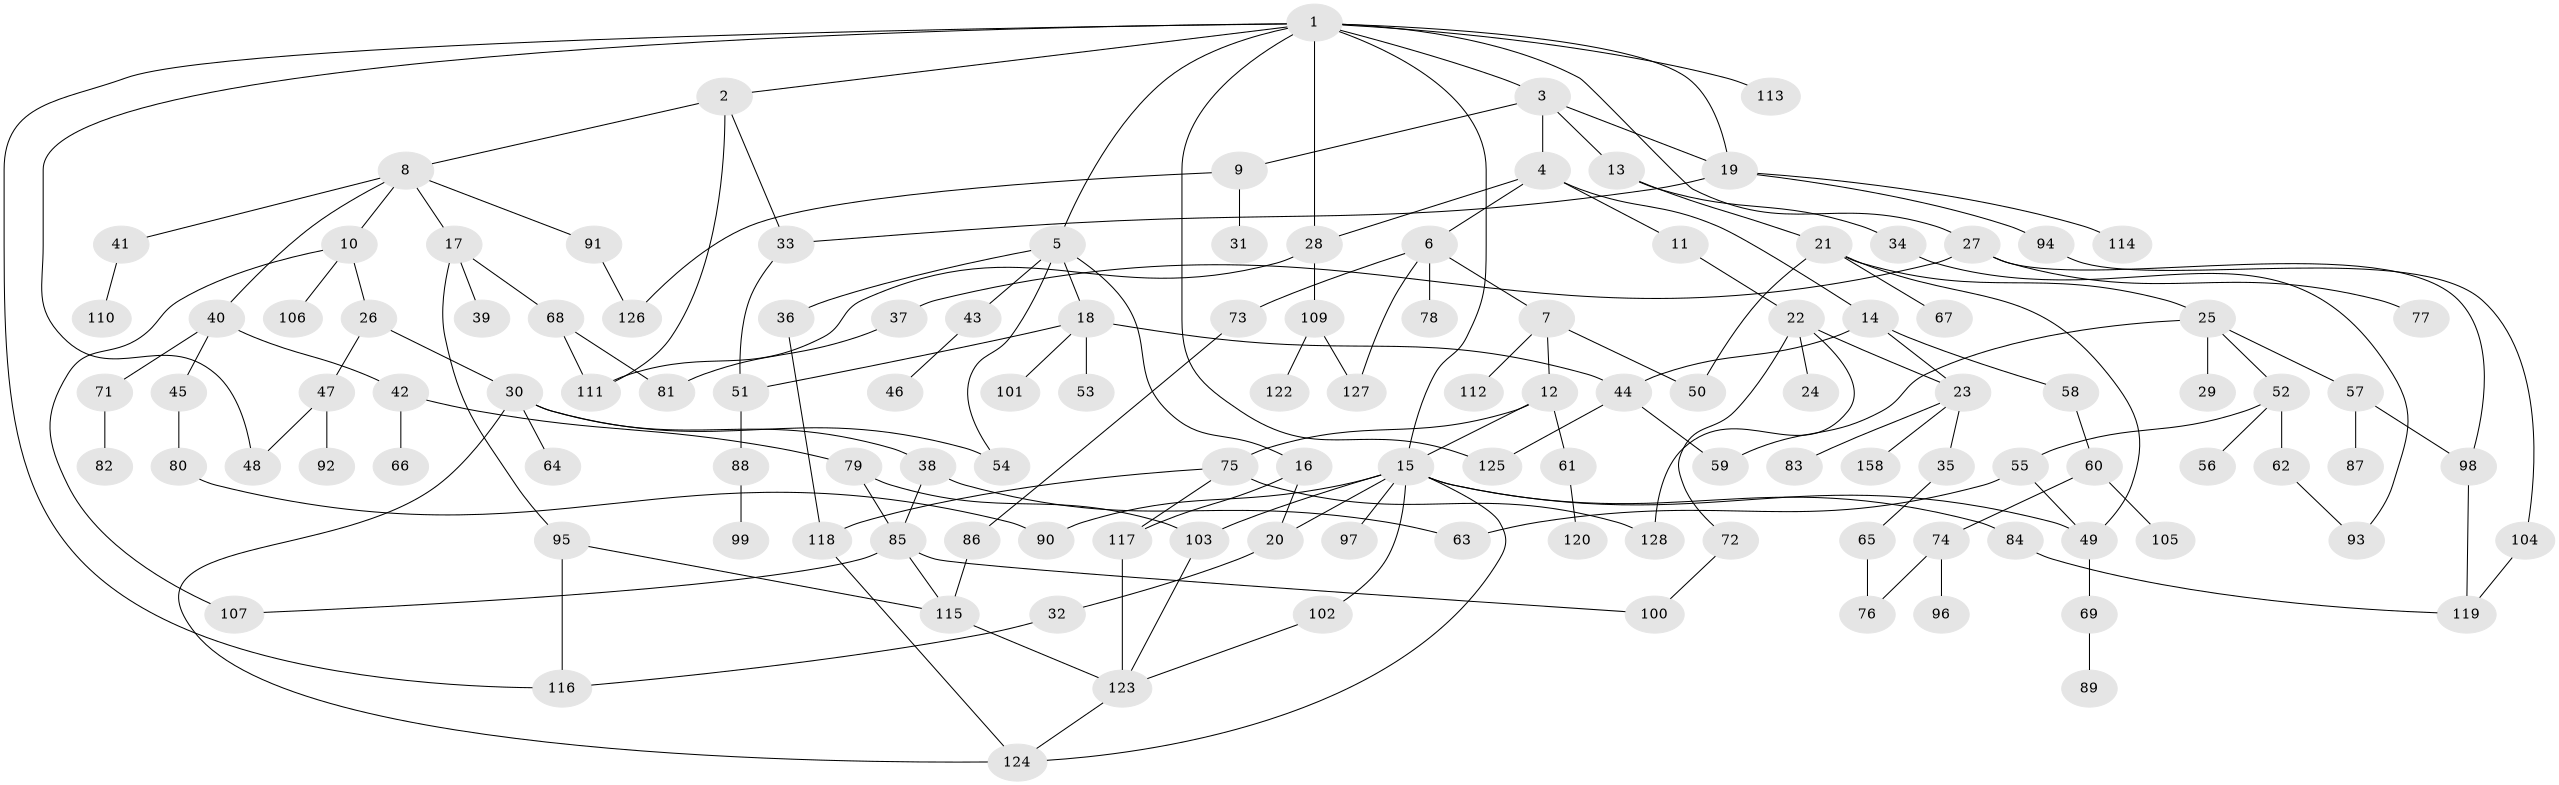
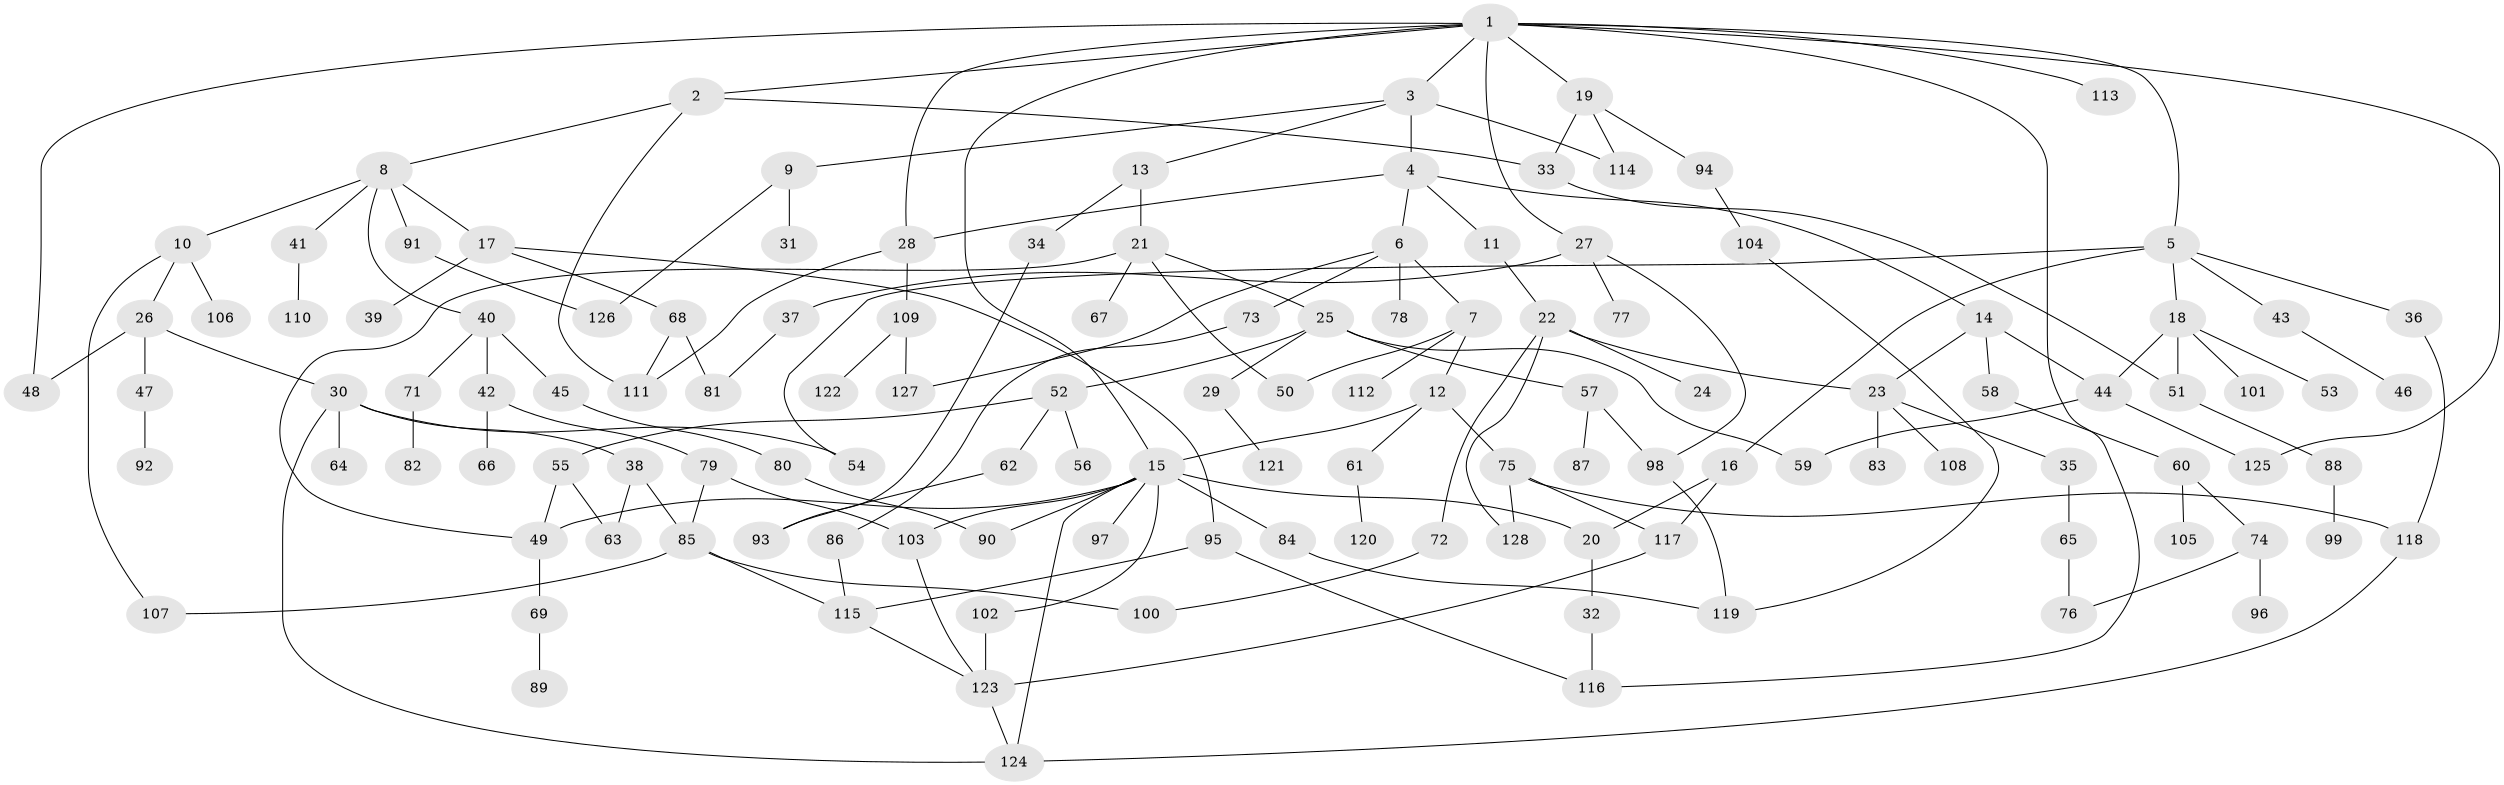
edge "3" -- "19": now "3" -- "114"
edge "47" -- "48": now "26" -- "48"
node "121": added
node "158": label "158" -> "108"
